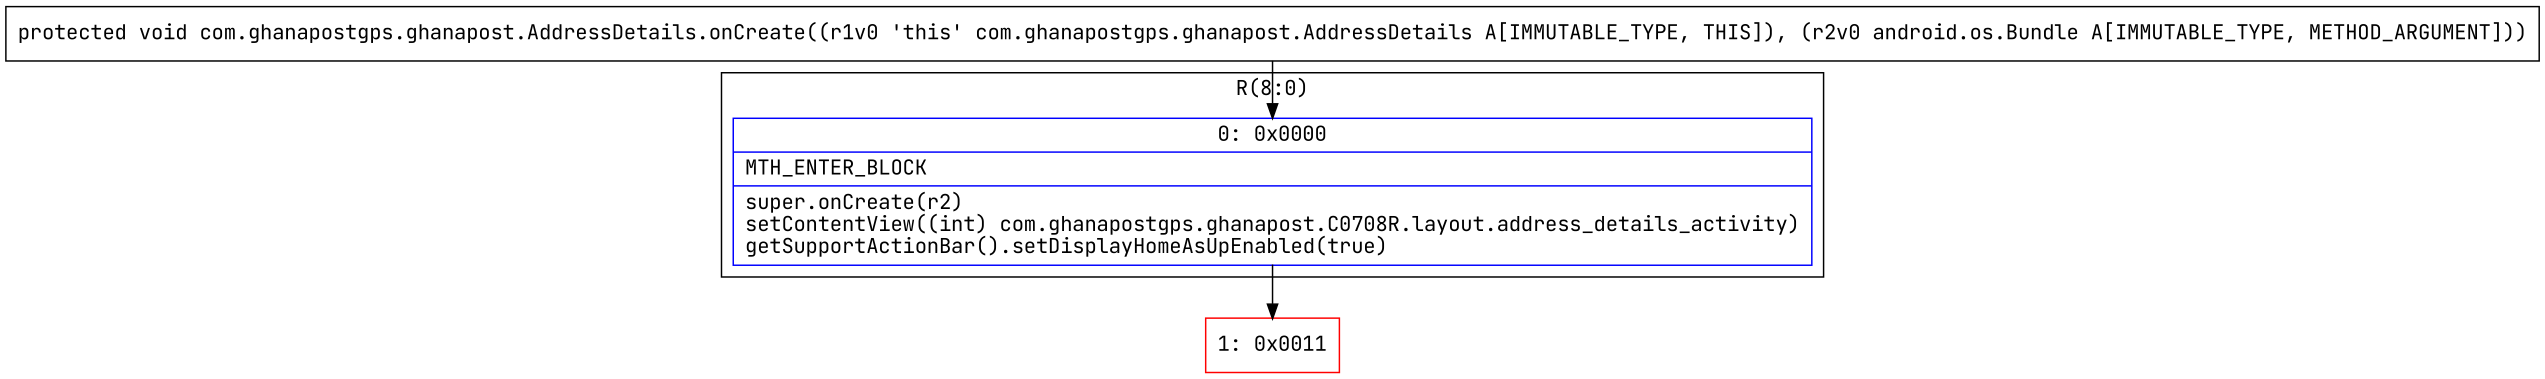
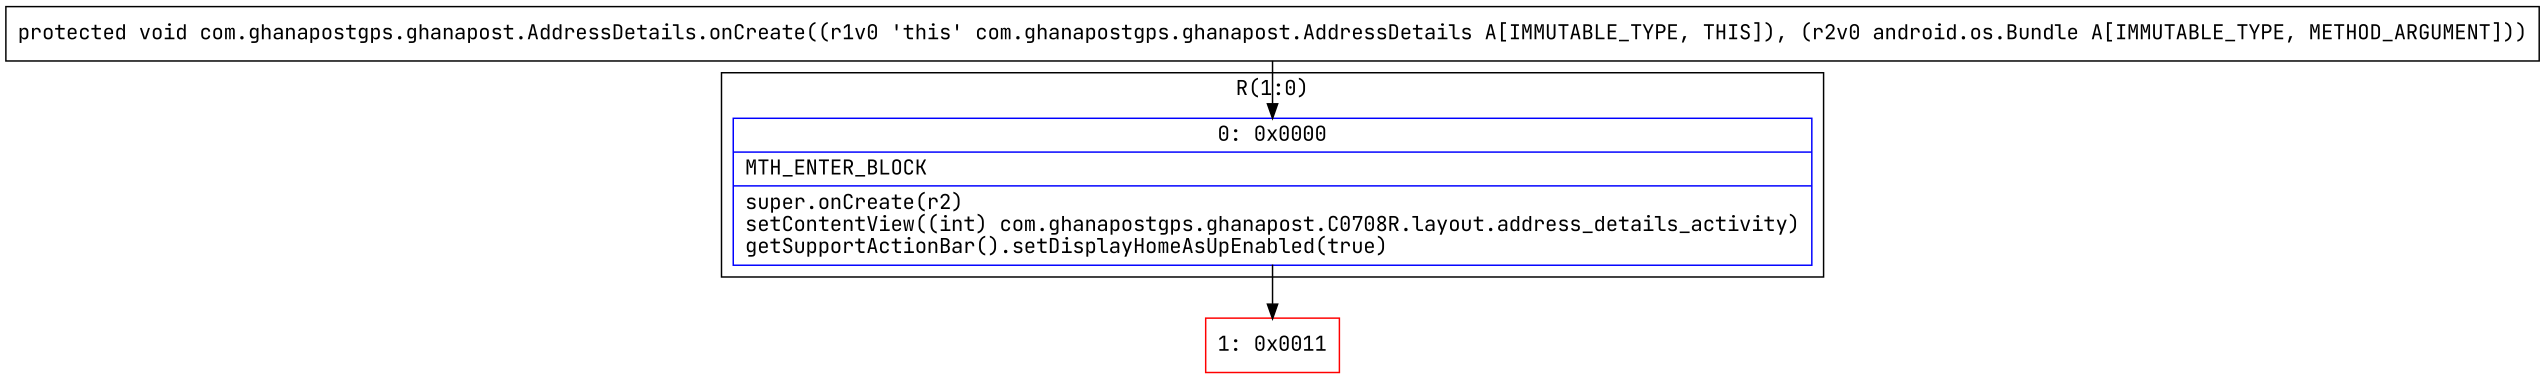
cluster "R(8:0)": label "R(8:0)" -> "R(1:0)"
